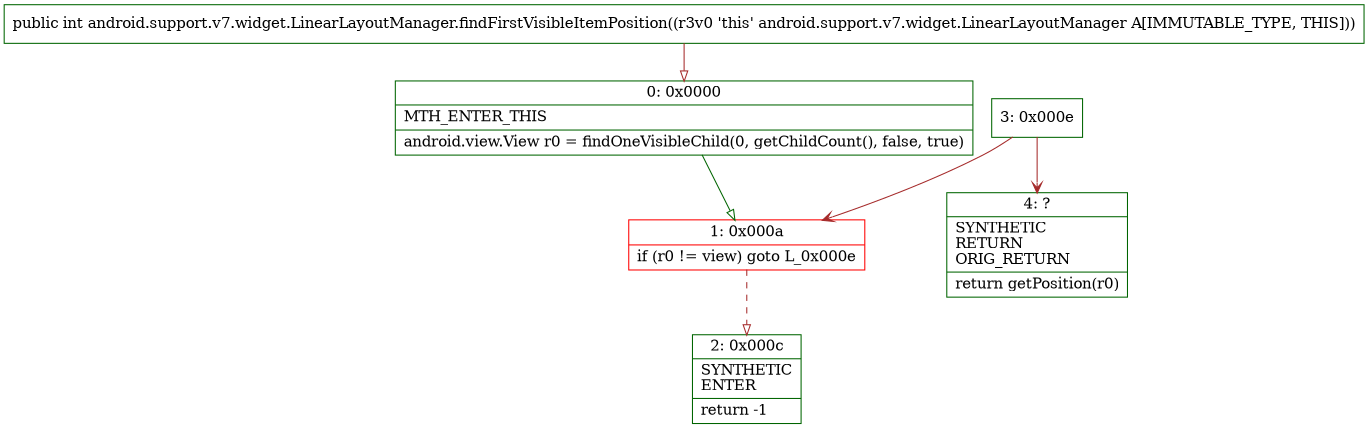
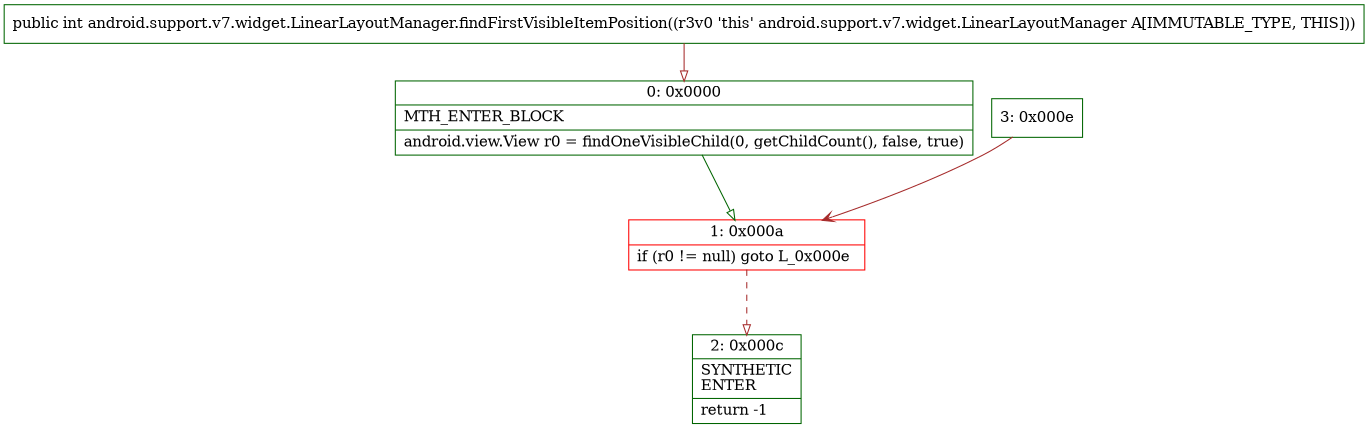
node "0: 0x0000": text "MTH_ENTER_THIS" -> "MTH_ENTER_BLOCK"
node "4: ?": removed
node "1: 0x000a": text "if (r0 != view) goto L_0x000e" -> "if (r0 != null) goto L_0x000e"
